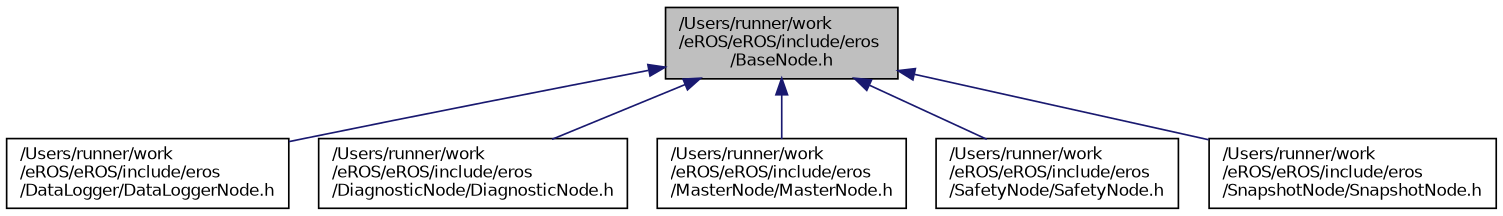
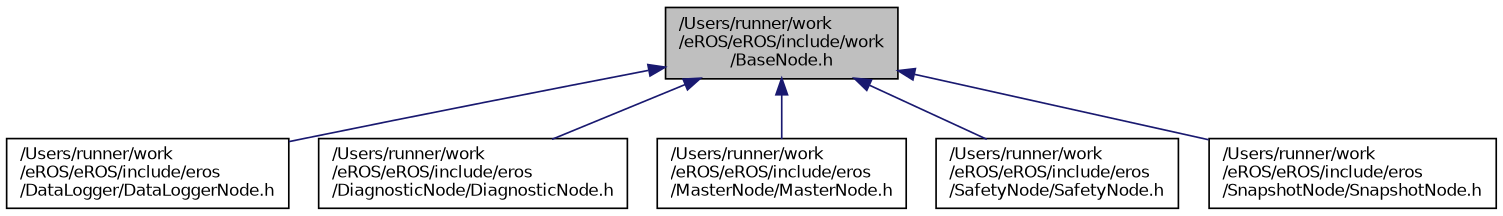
node "/Users/runner/work /eROS/eROS/include/eros /BaseNode.h": label "/Users/runner/work /eROS/eROS/include/eros /BaseNode.h" -> "/Users/runner/work /eROS/eROS/include/work /BaseNode.h"
